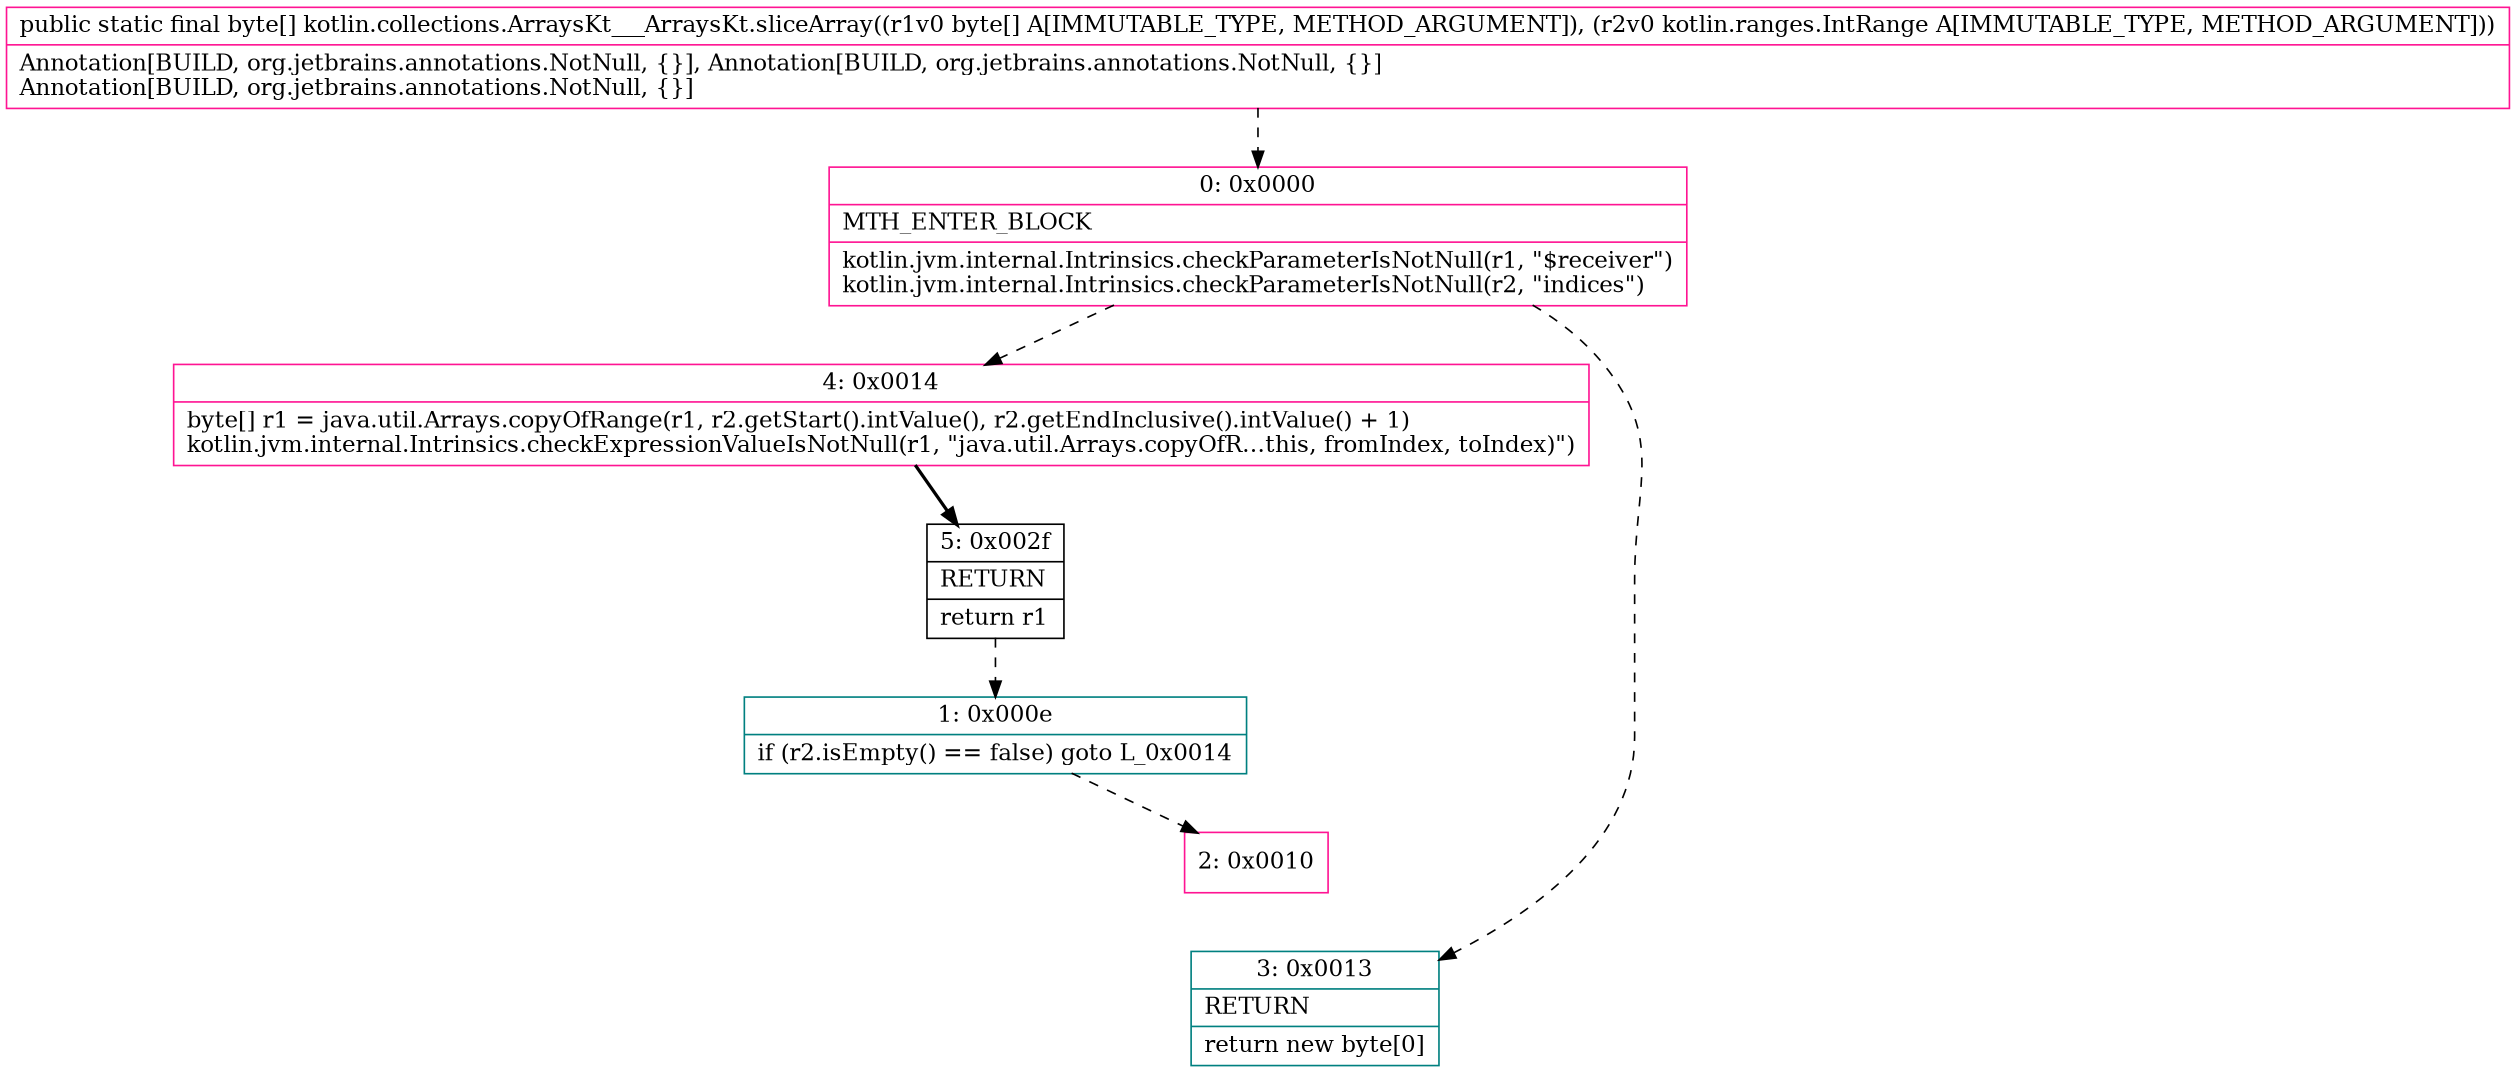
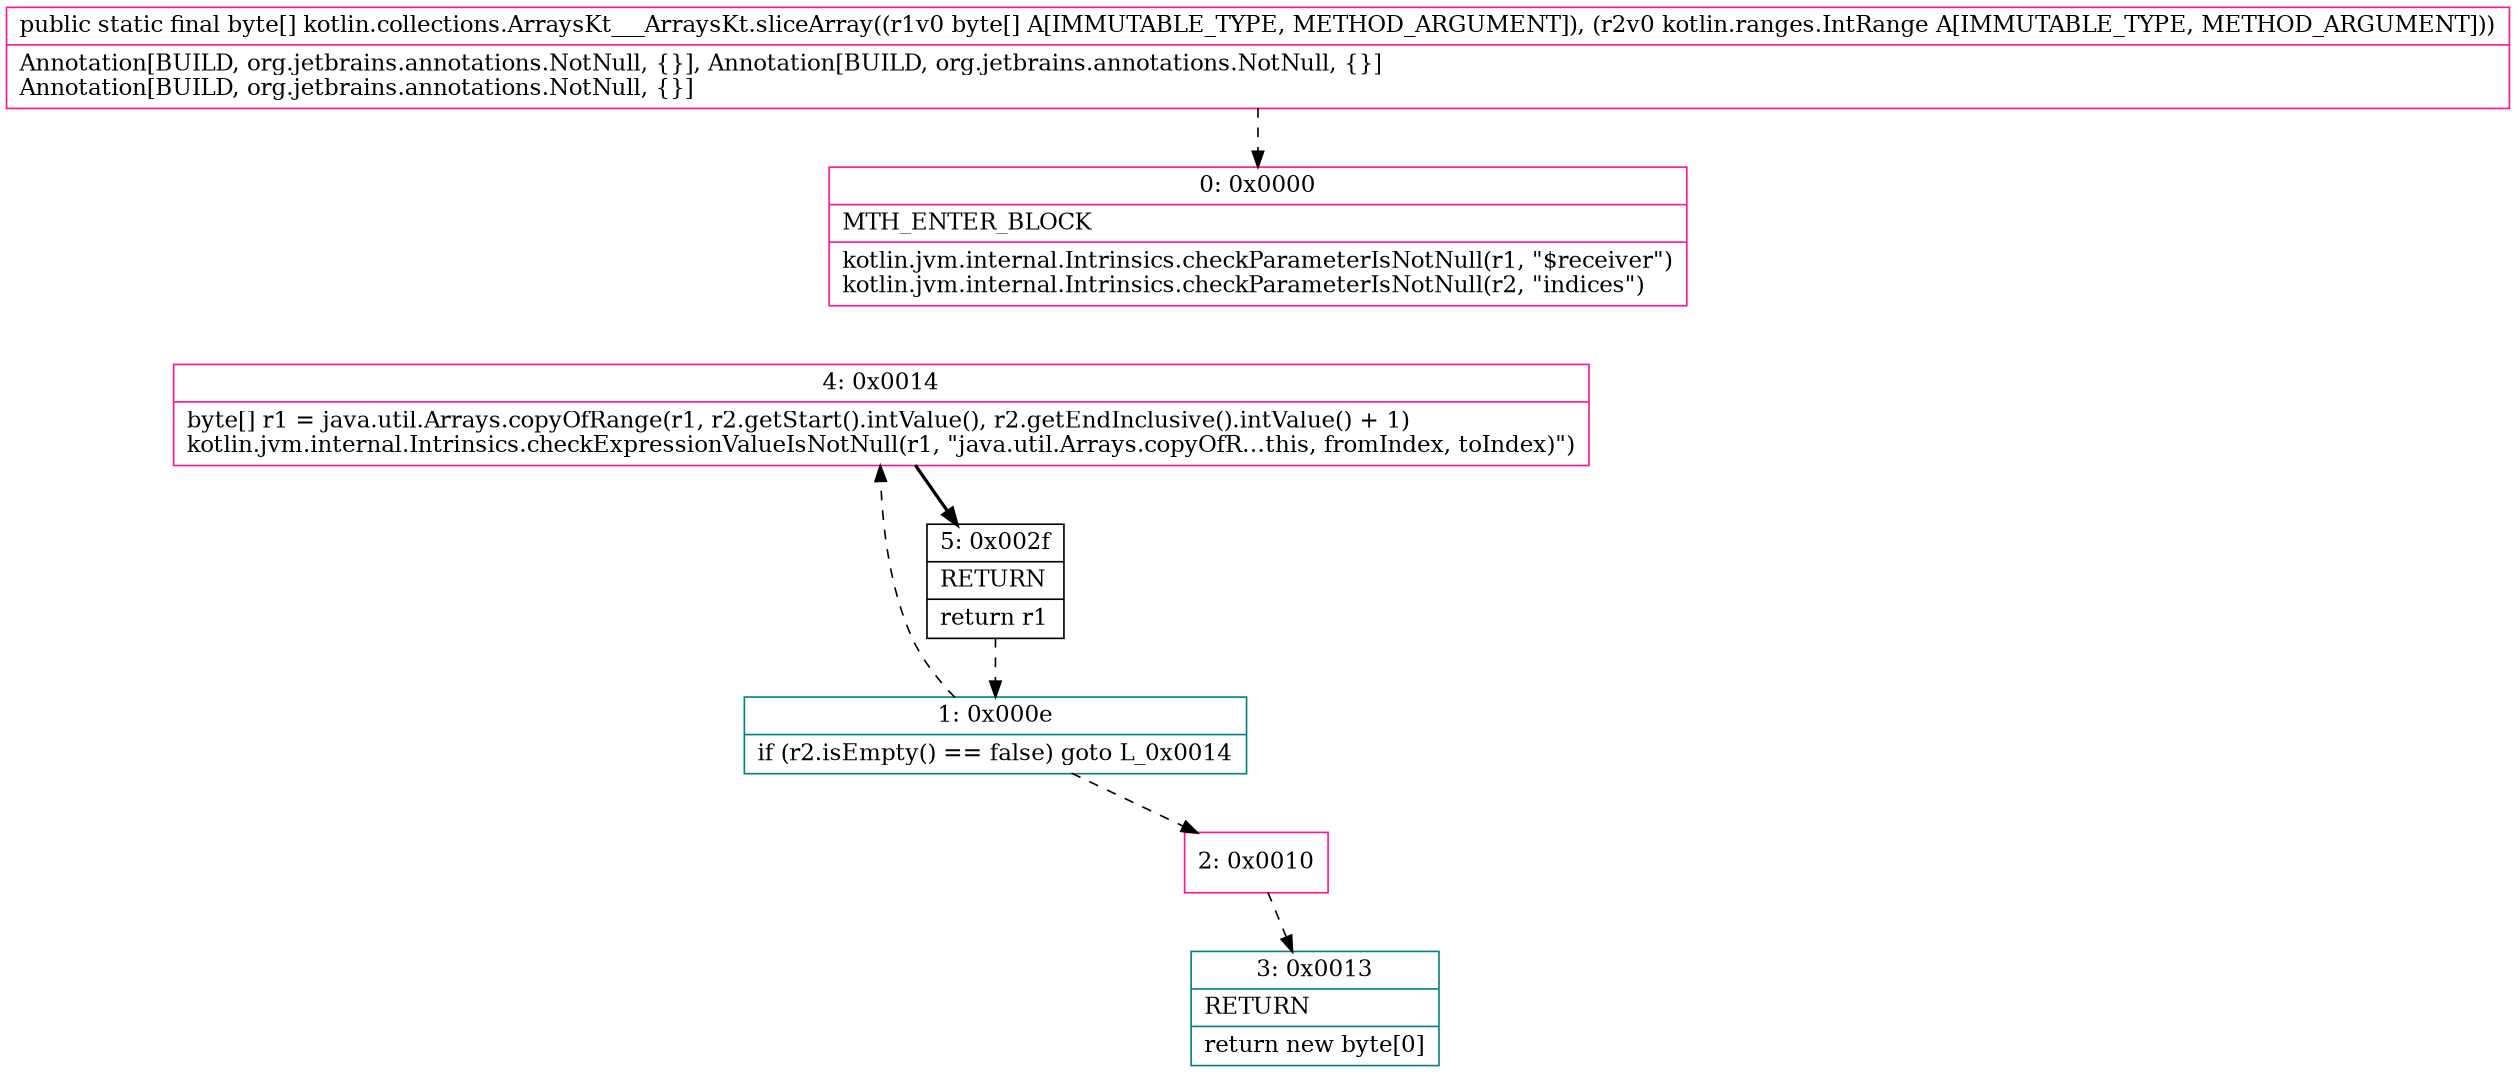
edge "0: 0x0000" -> "4: 0x0014": now "1: 0x000e" -> "4: 0x0014"
edge "0: 0x0000" -> "3: 0x0013": now "2: 0x0010" -> "3: 0x0013"
